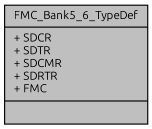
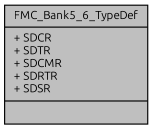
node "FMC_Bank5_6_TypeDef": text "+ FMC" -> "+ SDSR"
